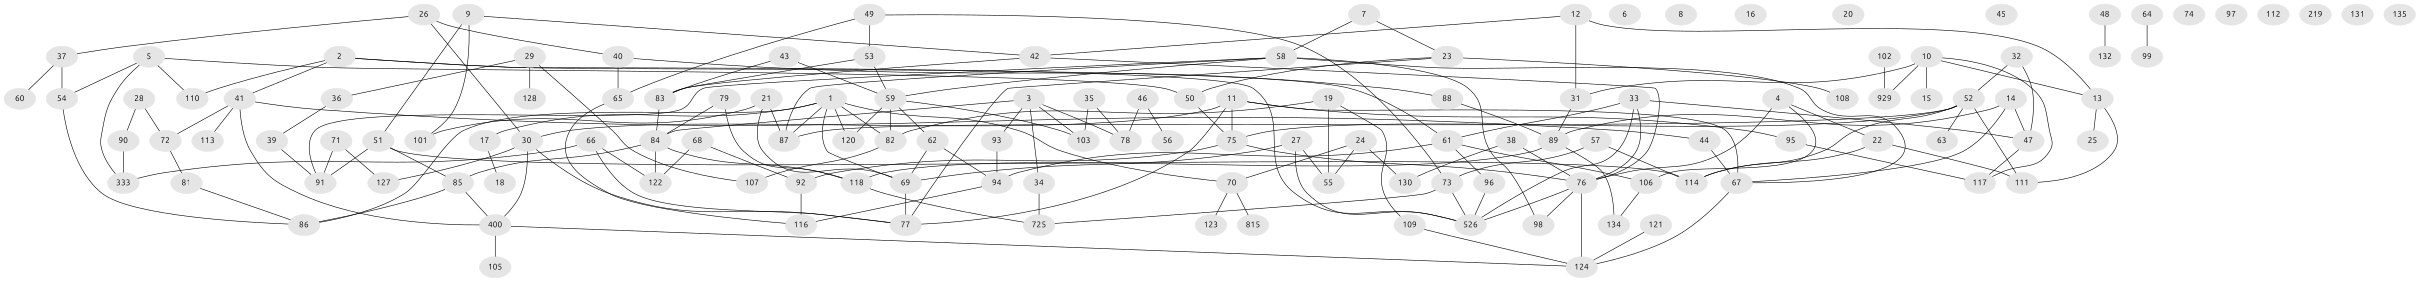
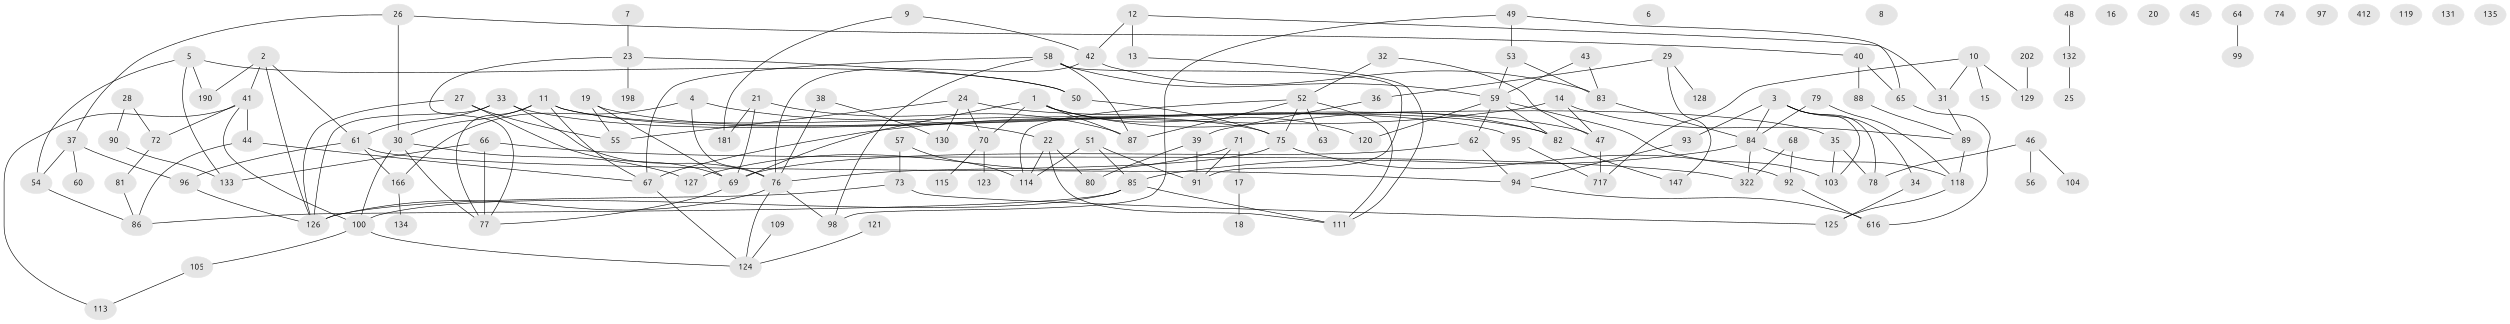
node "112": label "112" -> "412"
node "219": label "219" -> "119"
edge "49" -- "73": now "49" -- "98"
edge "7" -- "58": removed
node "102": label "102" -> "202"
edge "9" -- "51": removed
edge "10" -- "13": removed
node "110": label "110" -> "190"
node "108": label "108" -> "198"
node "929": label "929" -> "129"
edge "24" -- "35": added
edge "1" -- "17": now "71" -- "17"
edge "13" -- "25": now "132" -- "25"
edge "1" -- "86": now "44" -- "86"
node "101": label "101" -> "181"
edge "19" -- "109": now "19" -- "69"
edge "37" -- "96": added
edge "89" -- "134": removed
node "333": label "333" -> "133"
node "122": label "122" -> "322"
node "107": label "107" -> "147"
node "80": added
node "106": label "106" -> "166"
node "117": label "117" -> "717"
node "104": added
edge "85" -- "111": added
node "400": label "400" -> "100"
node "116": label "116" -> "616"
node "725": label "725" -> "125"
node "815": label "815" -> "115"
node "526": label "526" -> "126"
edge "105" -- "113": added
